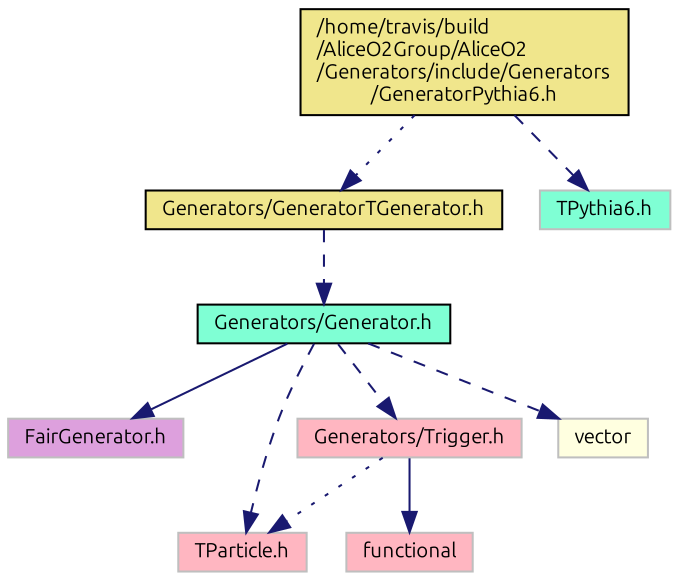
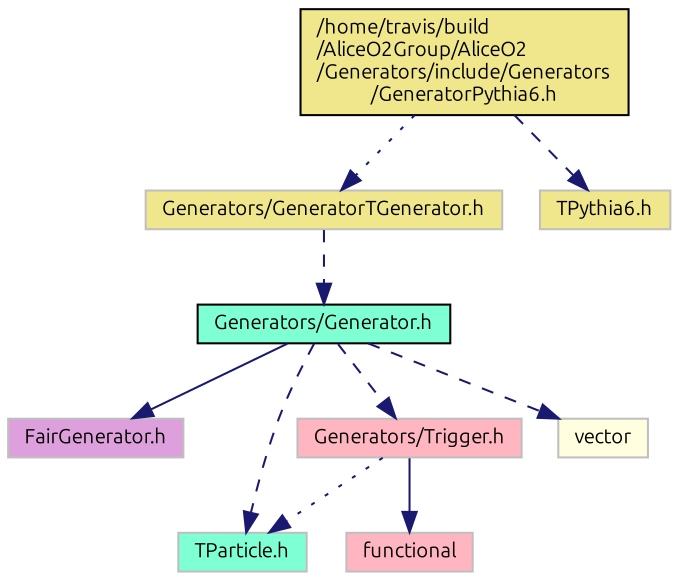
node "Generators/GeneratorTGenerator.h": color black -> grey75
node "TPythia6.h": fillcolor aquamarine -> khaki
node "TParticle.h": fillcolor lightpink -> aquamarine
